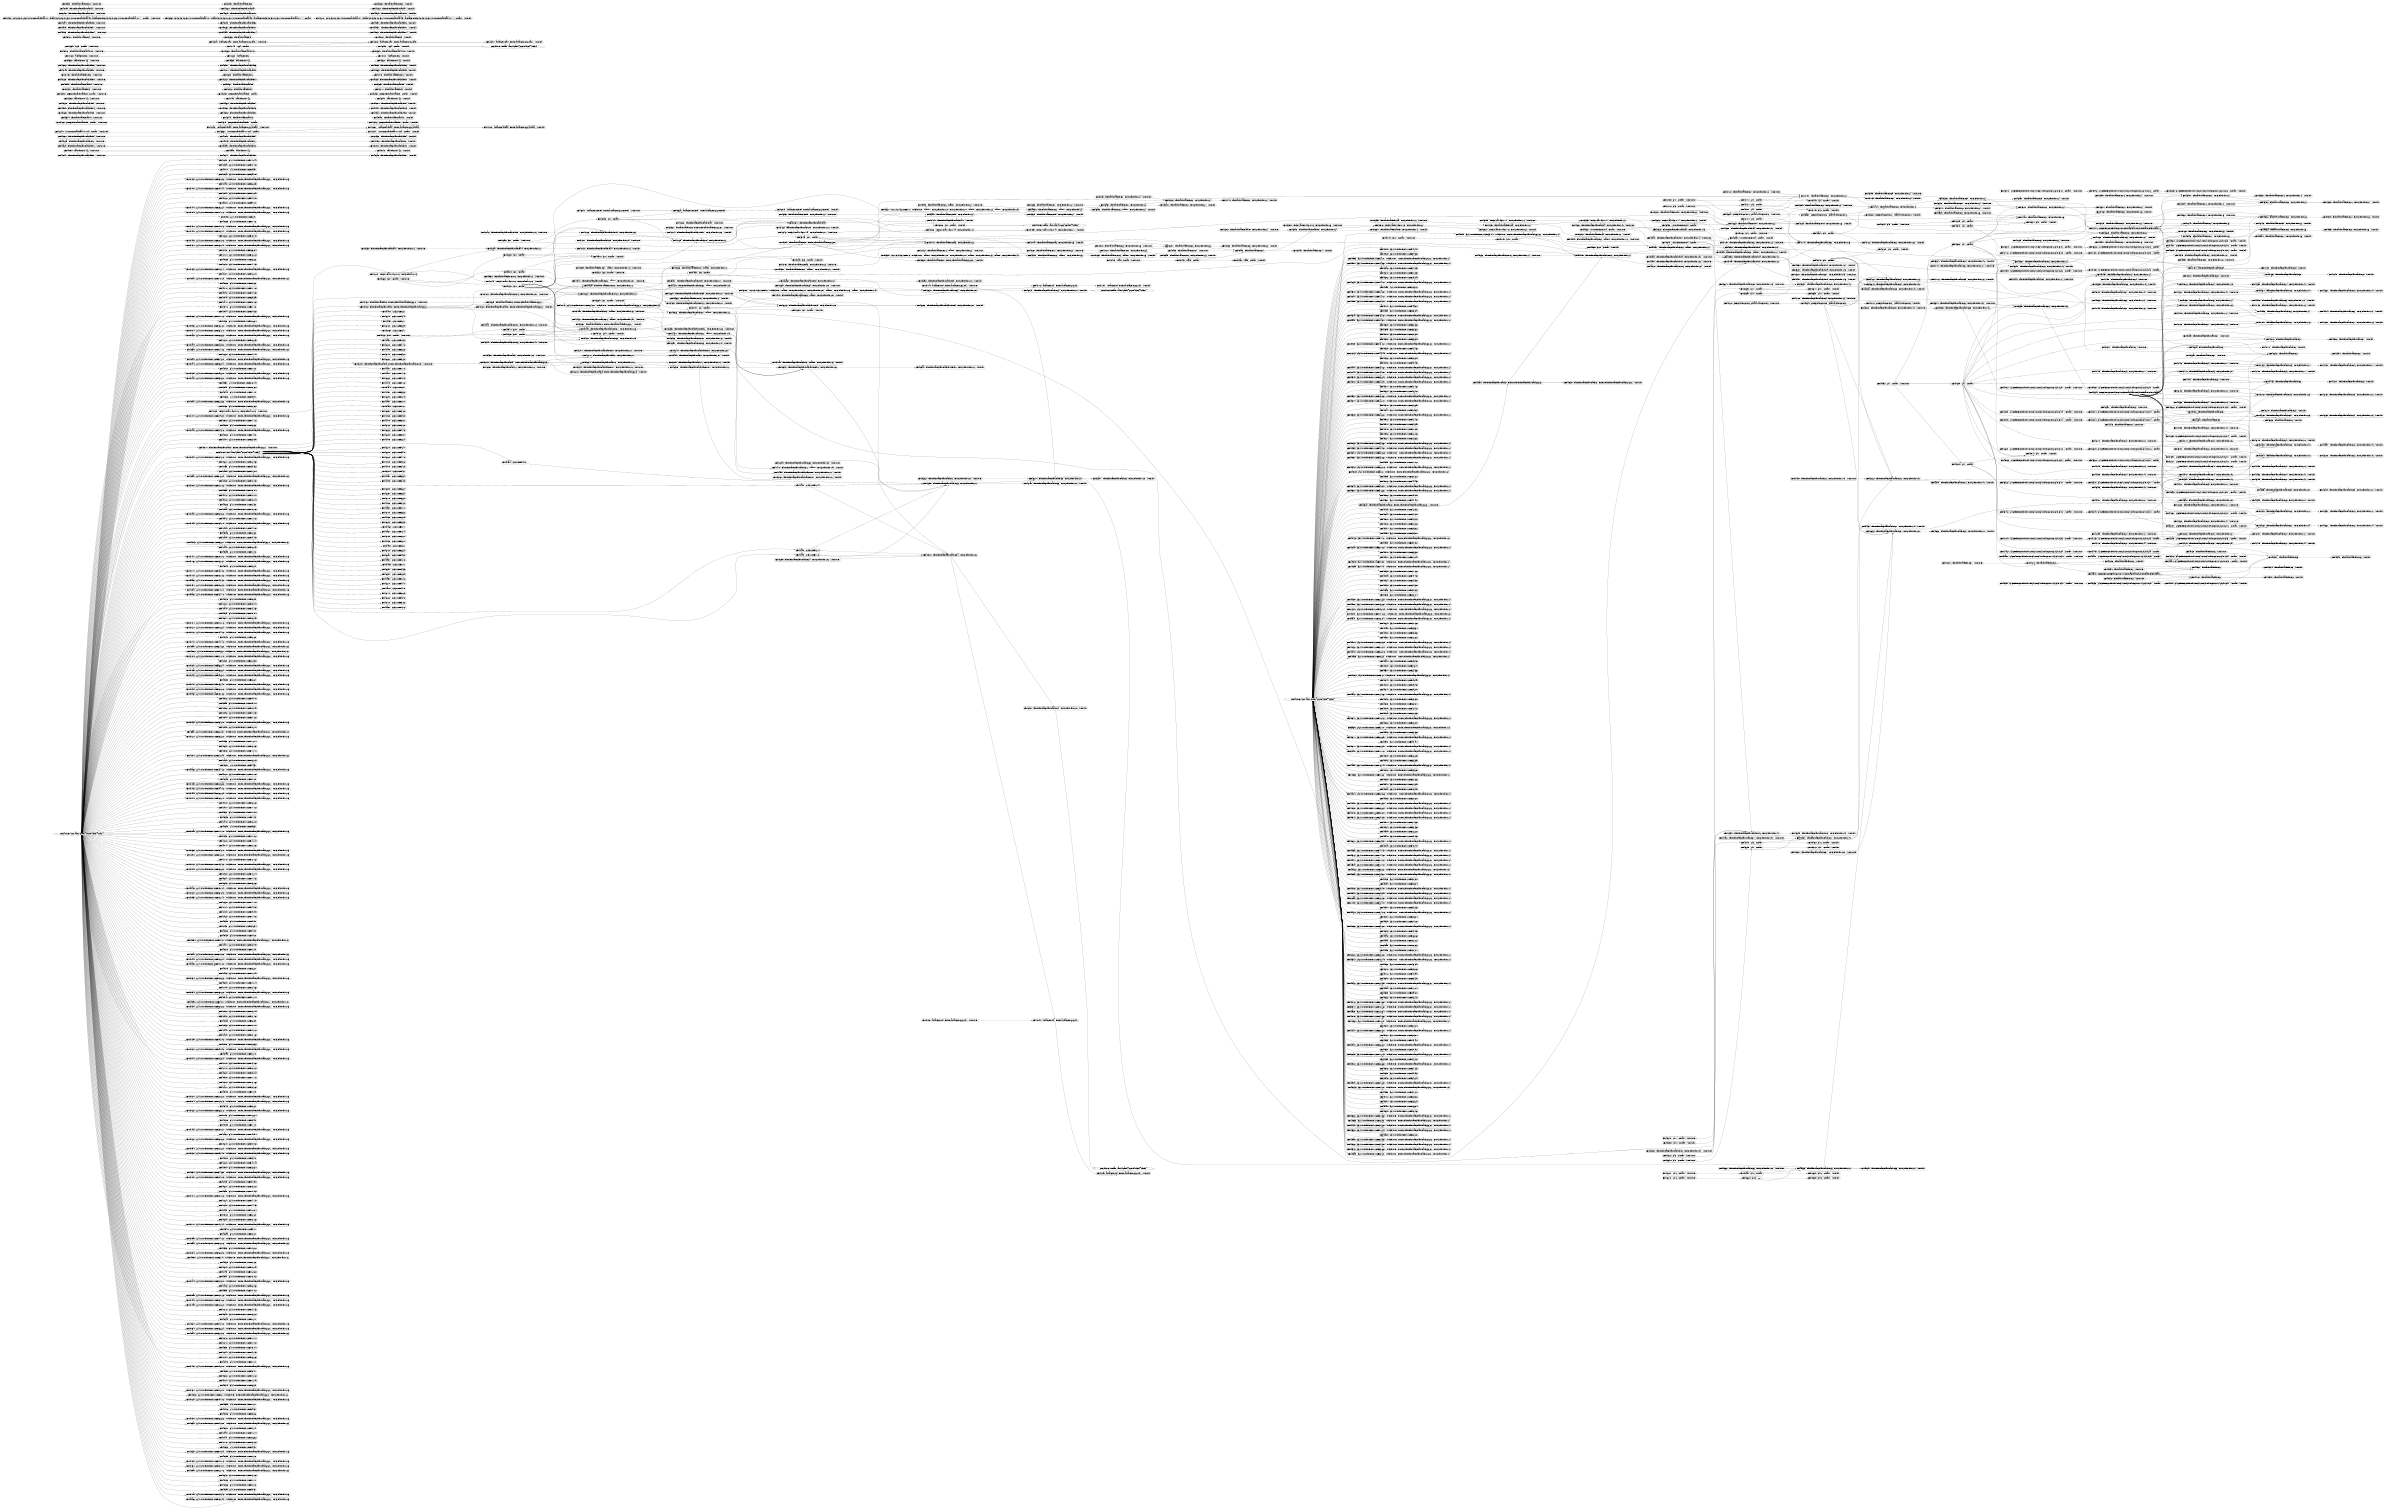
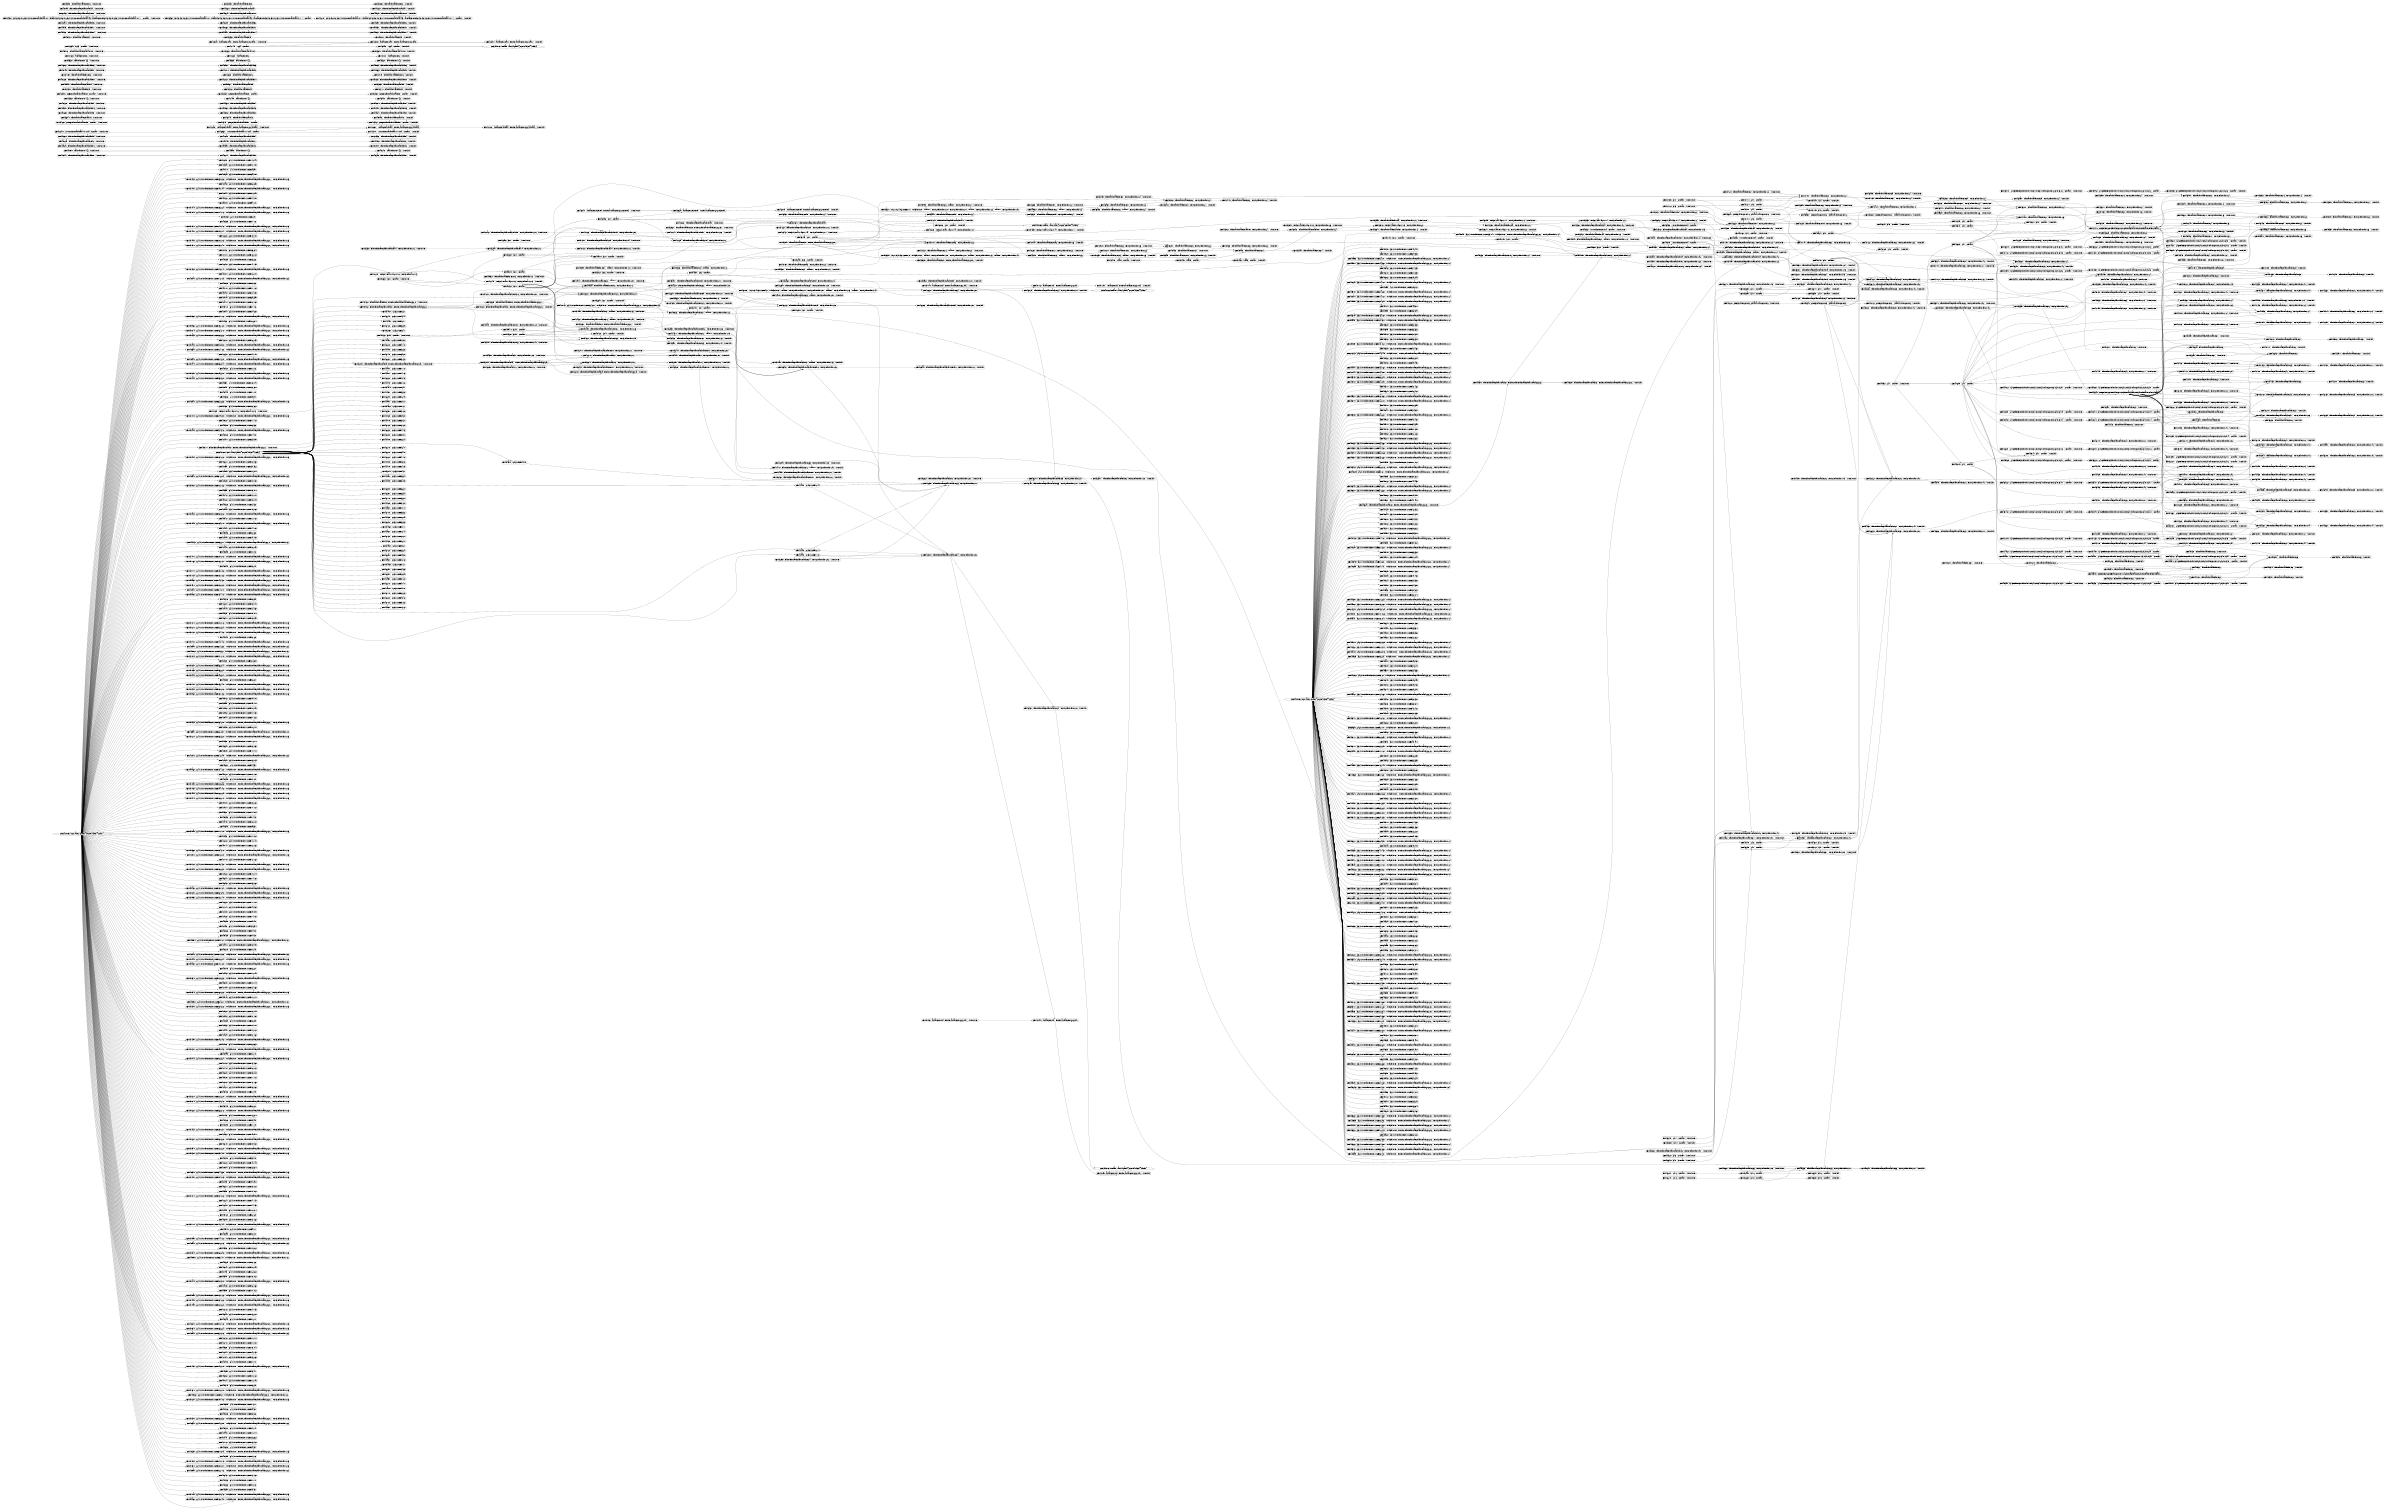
node "CE0x4c686d0": text "*Arg*" -> "*Constant*"
